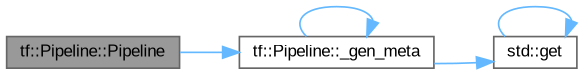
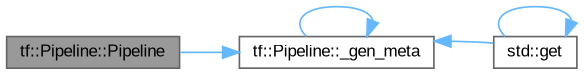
edge "tf::Pipeline::_gen_meta" -> "std::get": reversed
